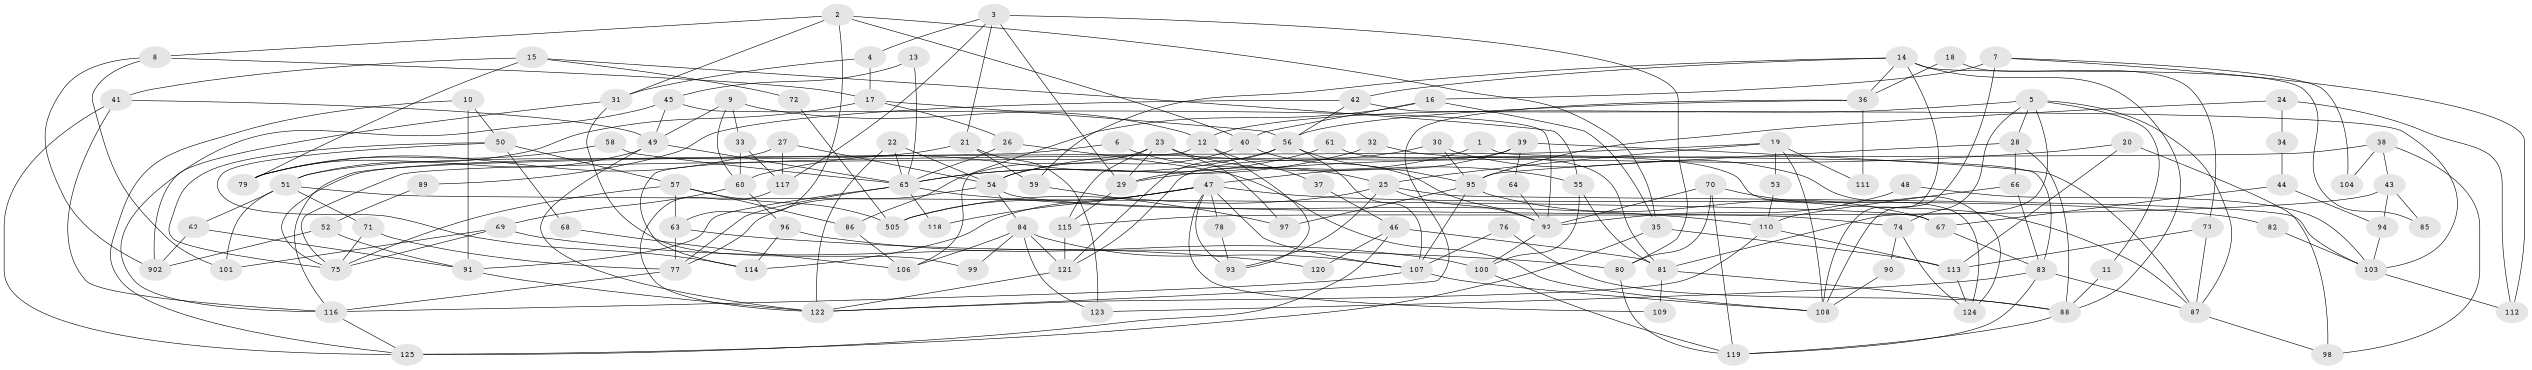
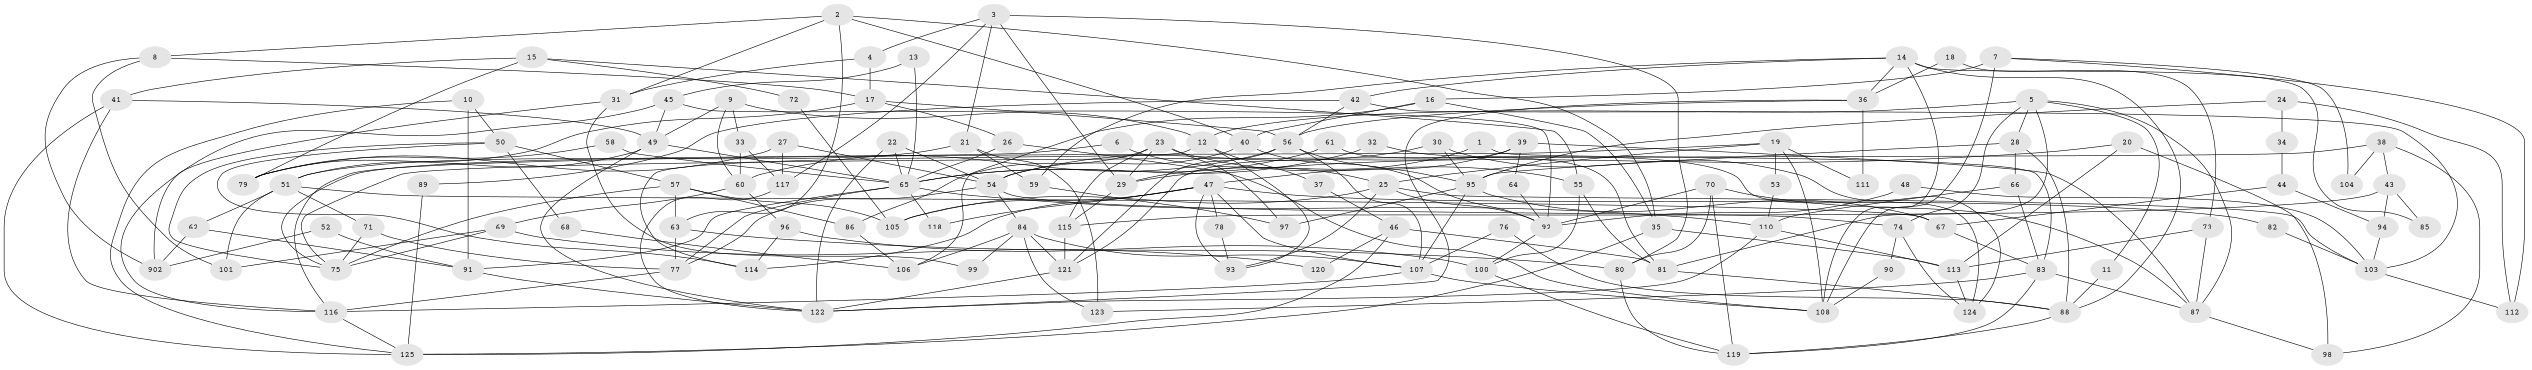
edge "89" -- "52": now "89" -- "125"
node "505": label "505" -> "105"
node "109": removed
